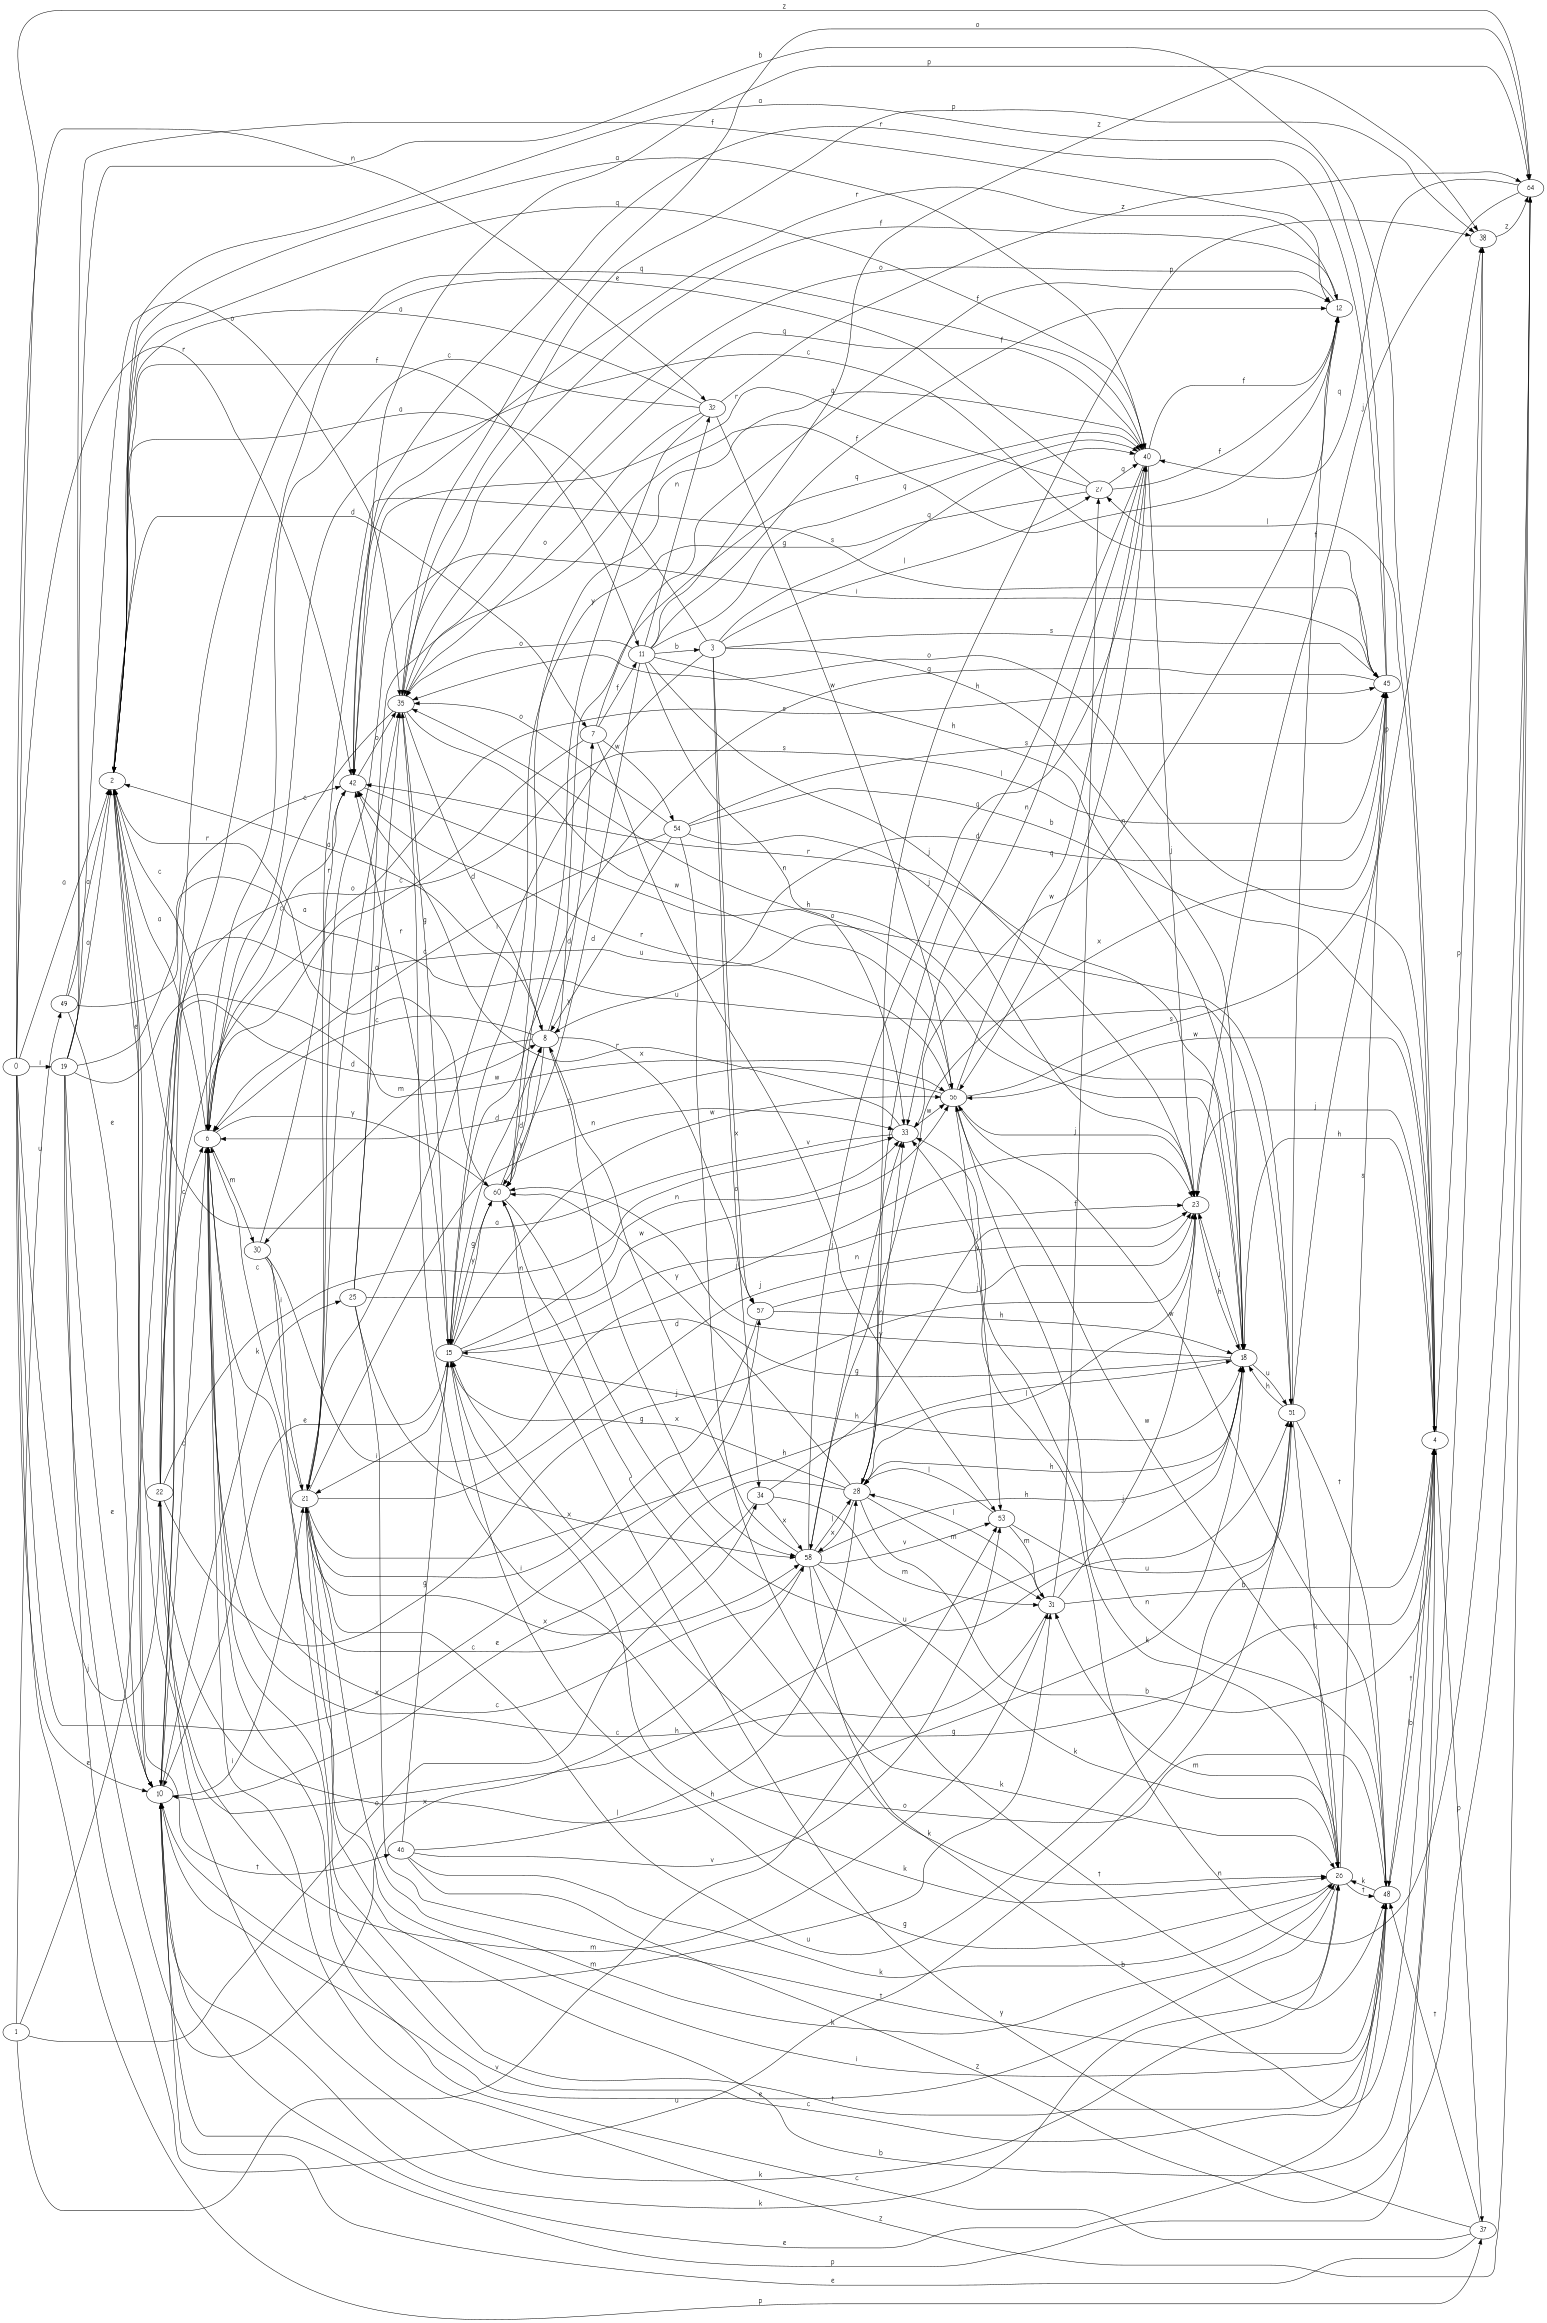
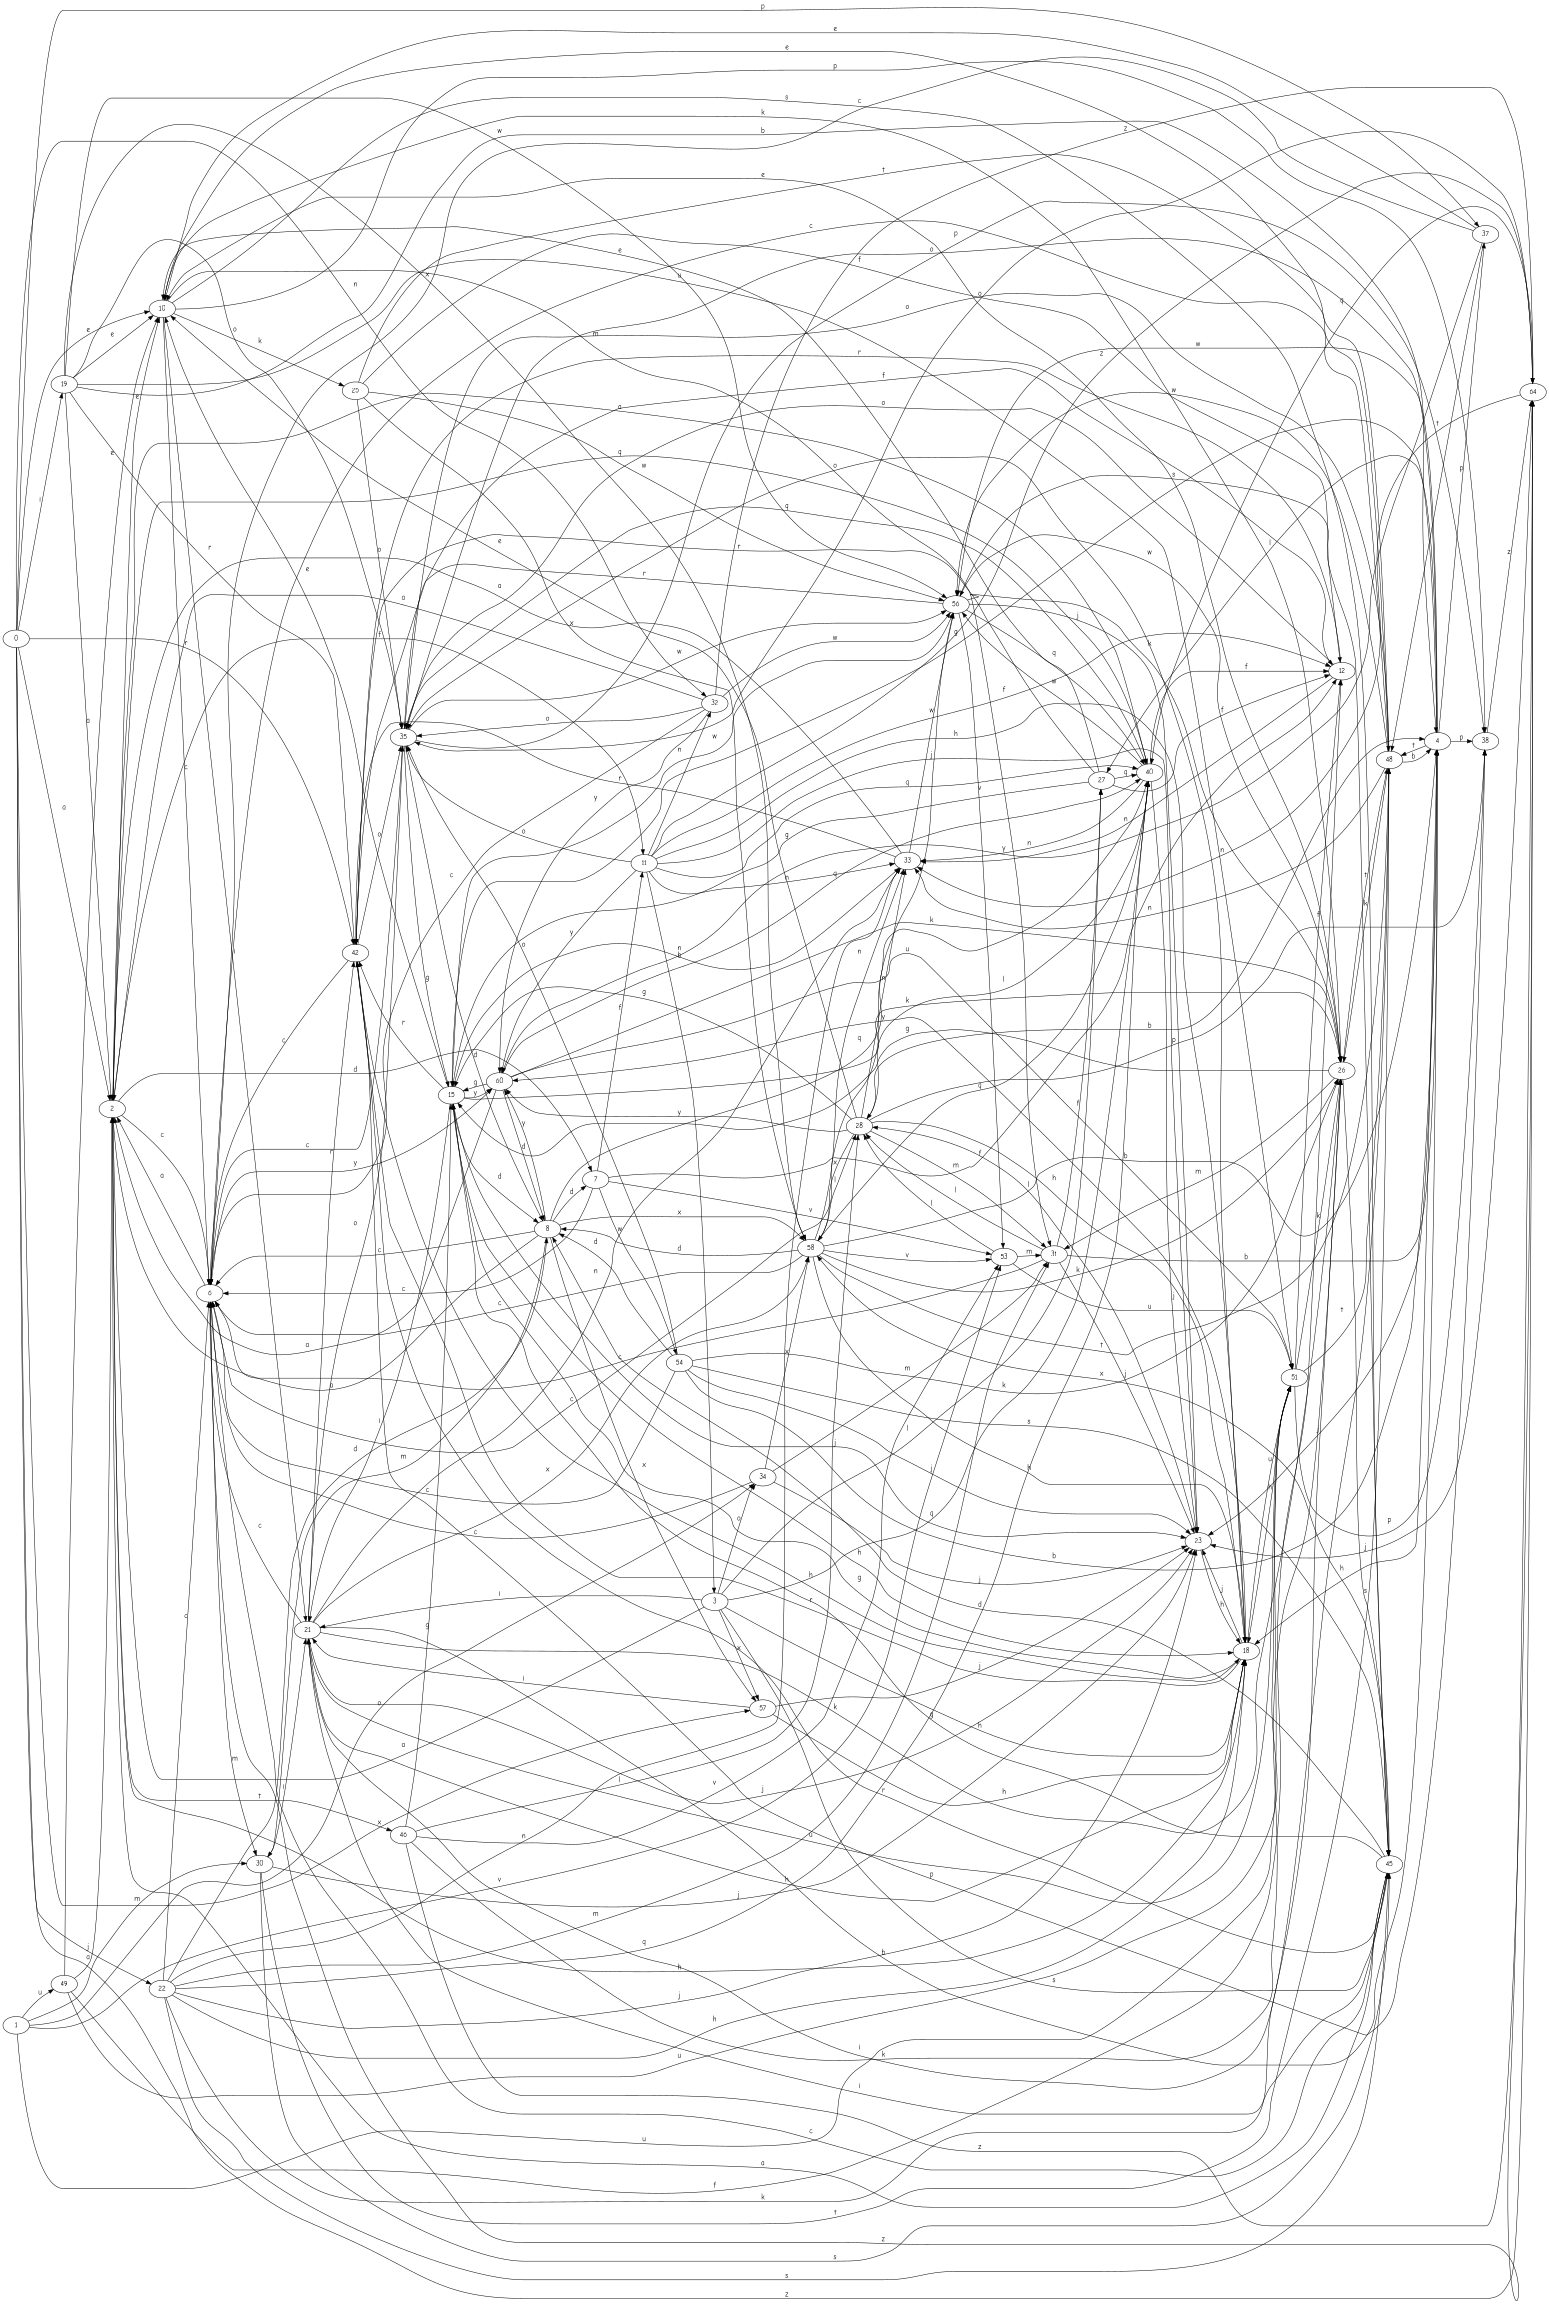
edge "1" -> "30": added, label "m"
